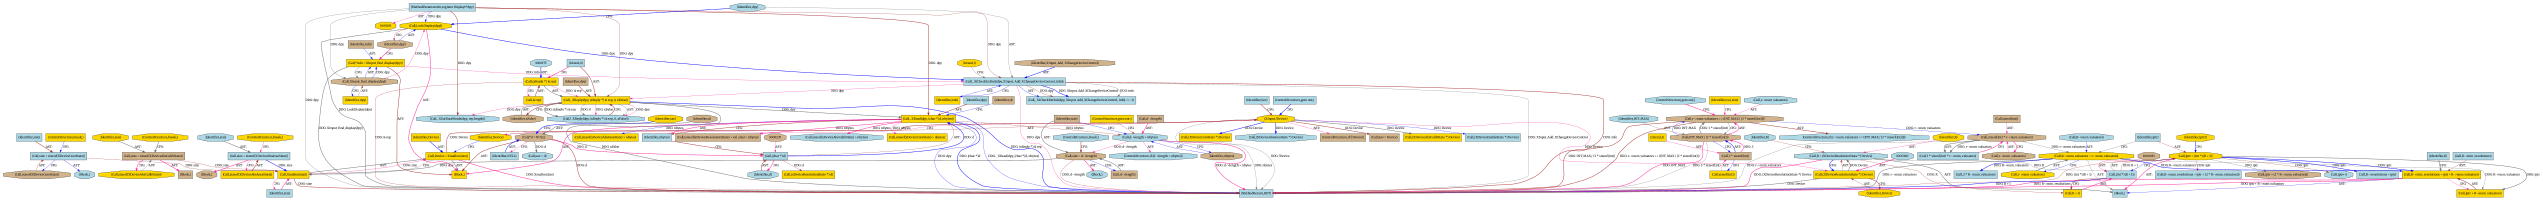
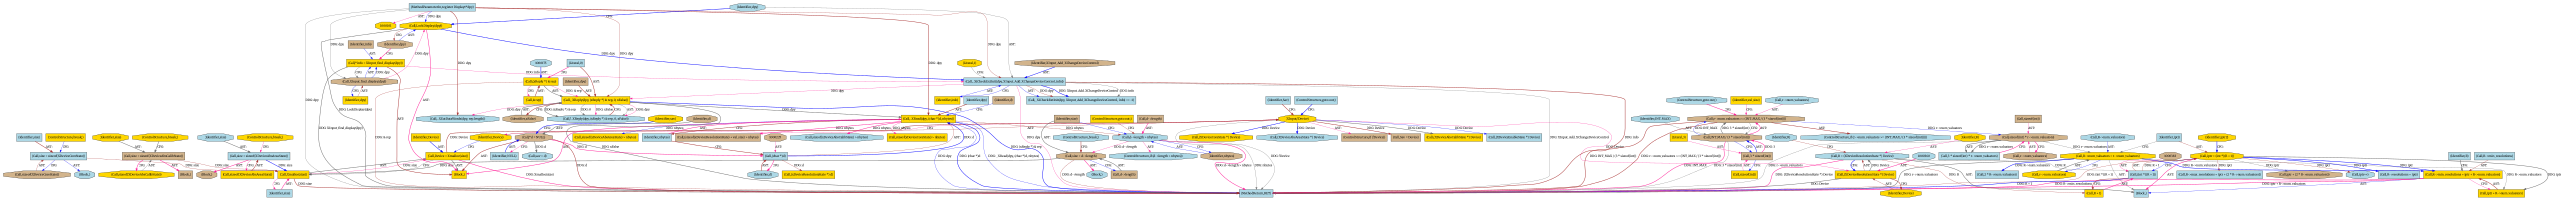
node "(Call,(XDeviceCoreState *) Device)": shape box -> octagon
